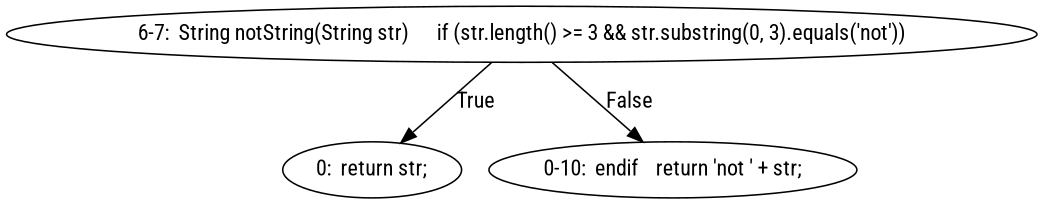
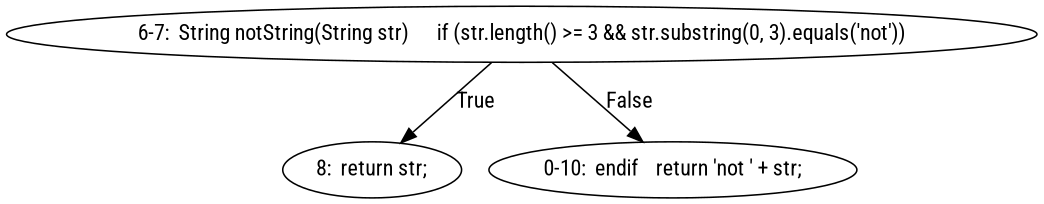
node "0:  return str;": label "0:  return str;" -> "8:  return str;"
